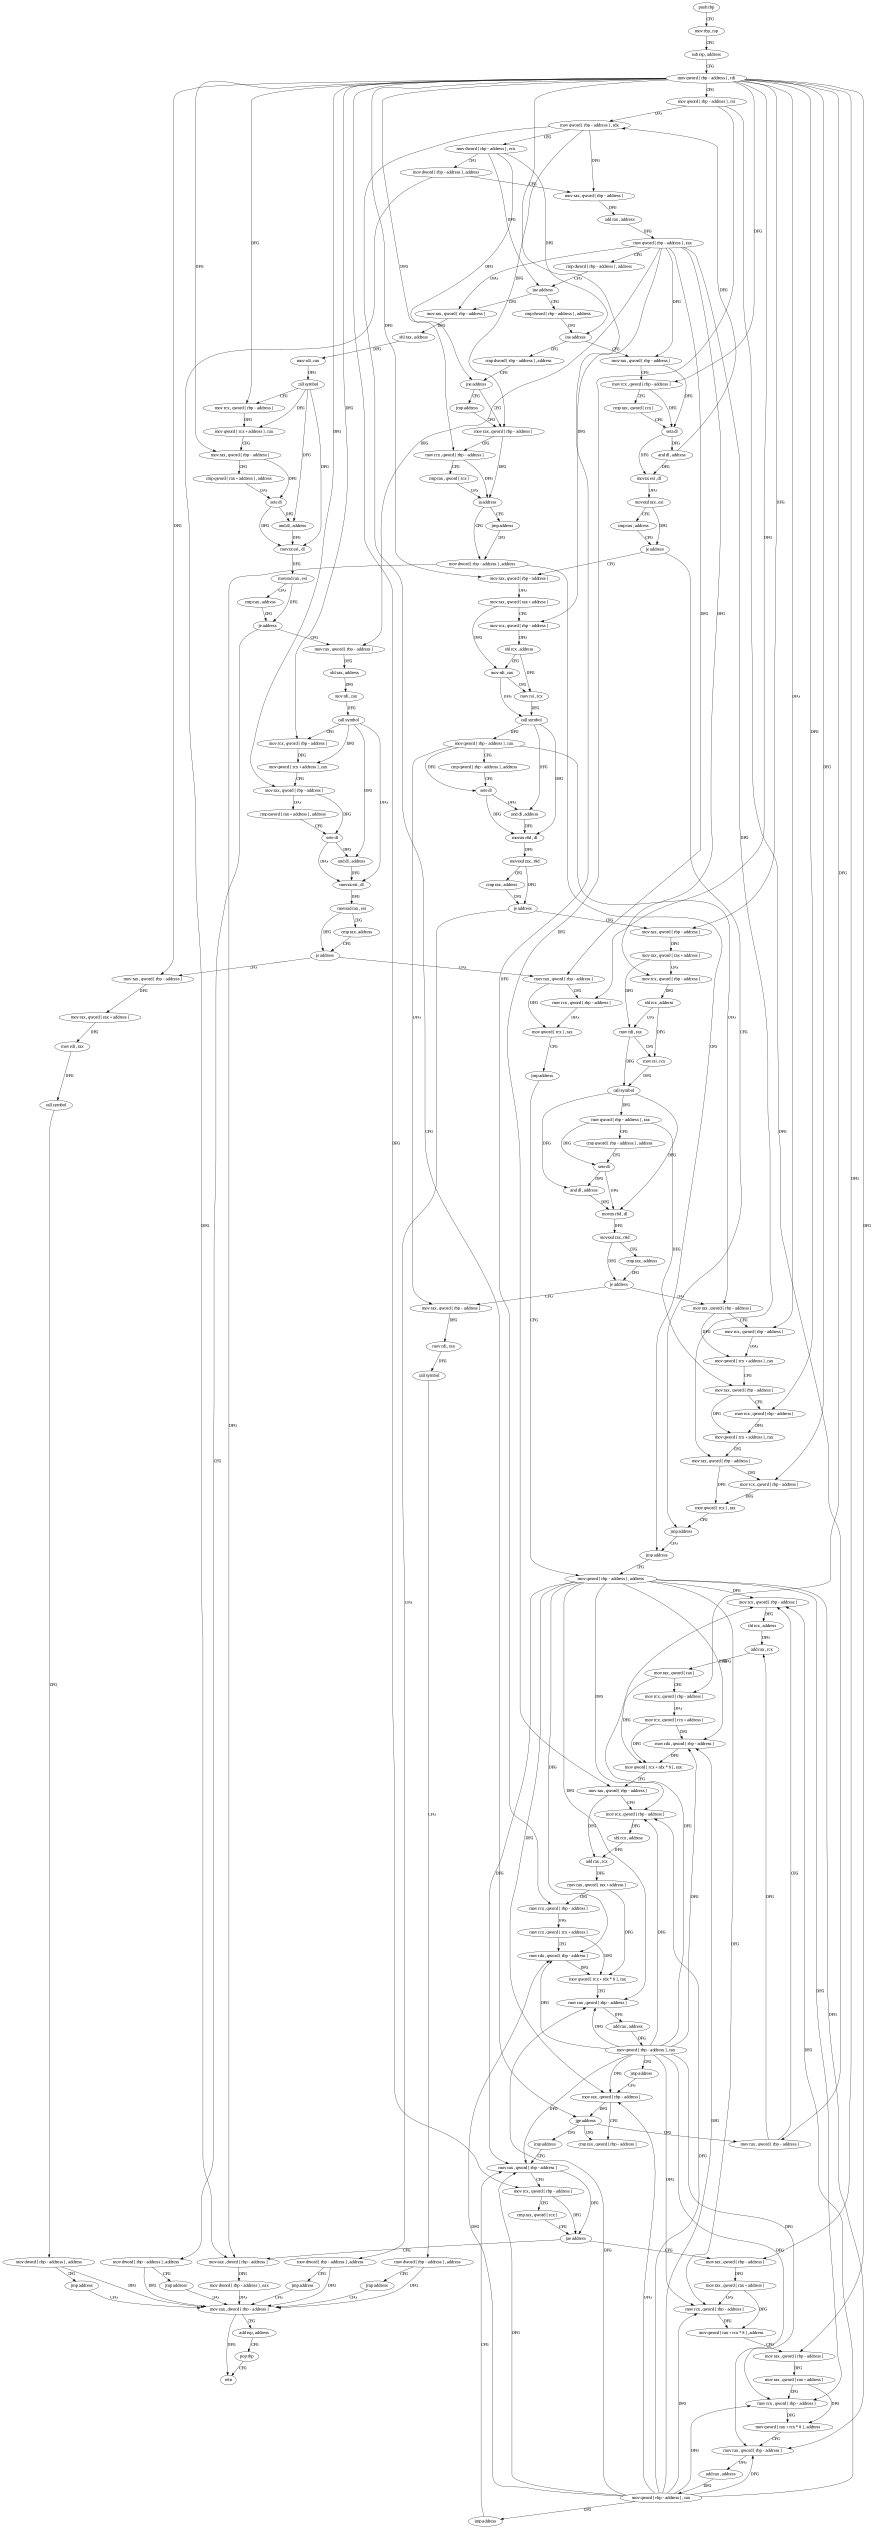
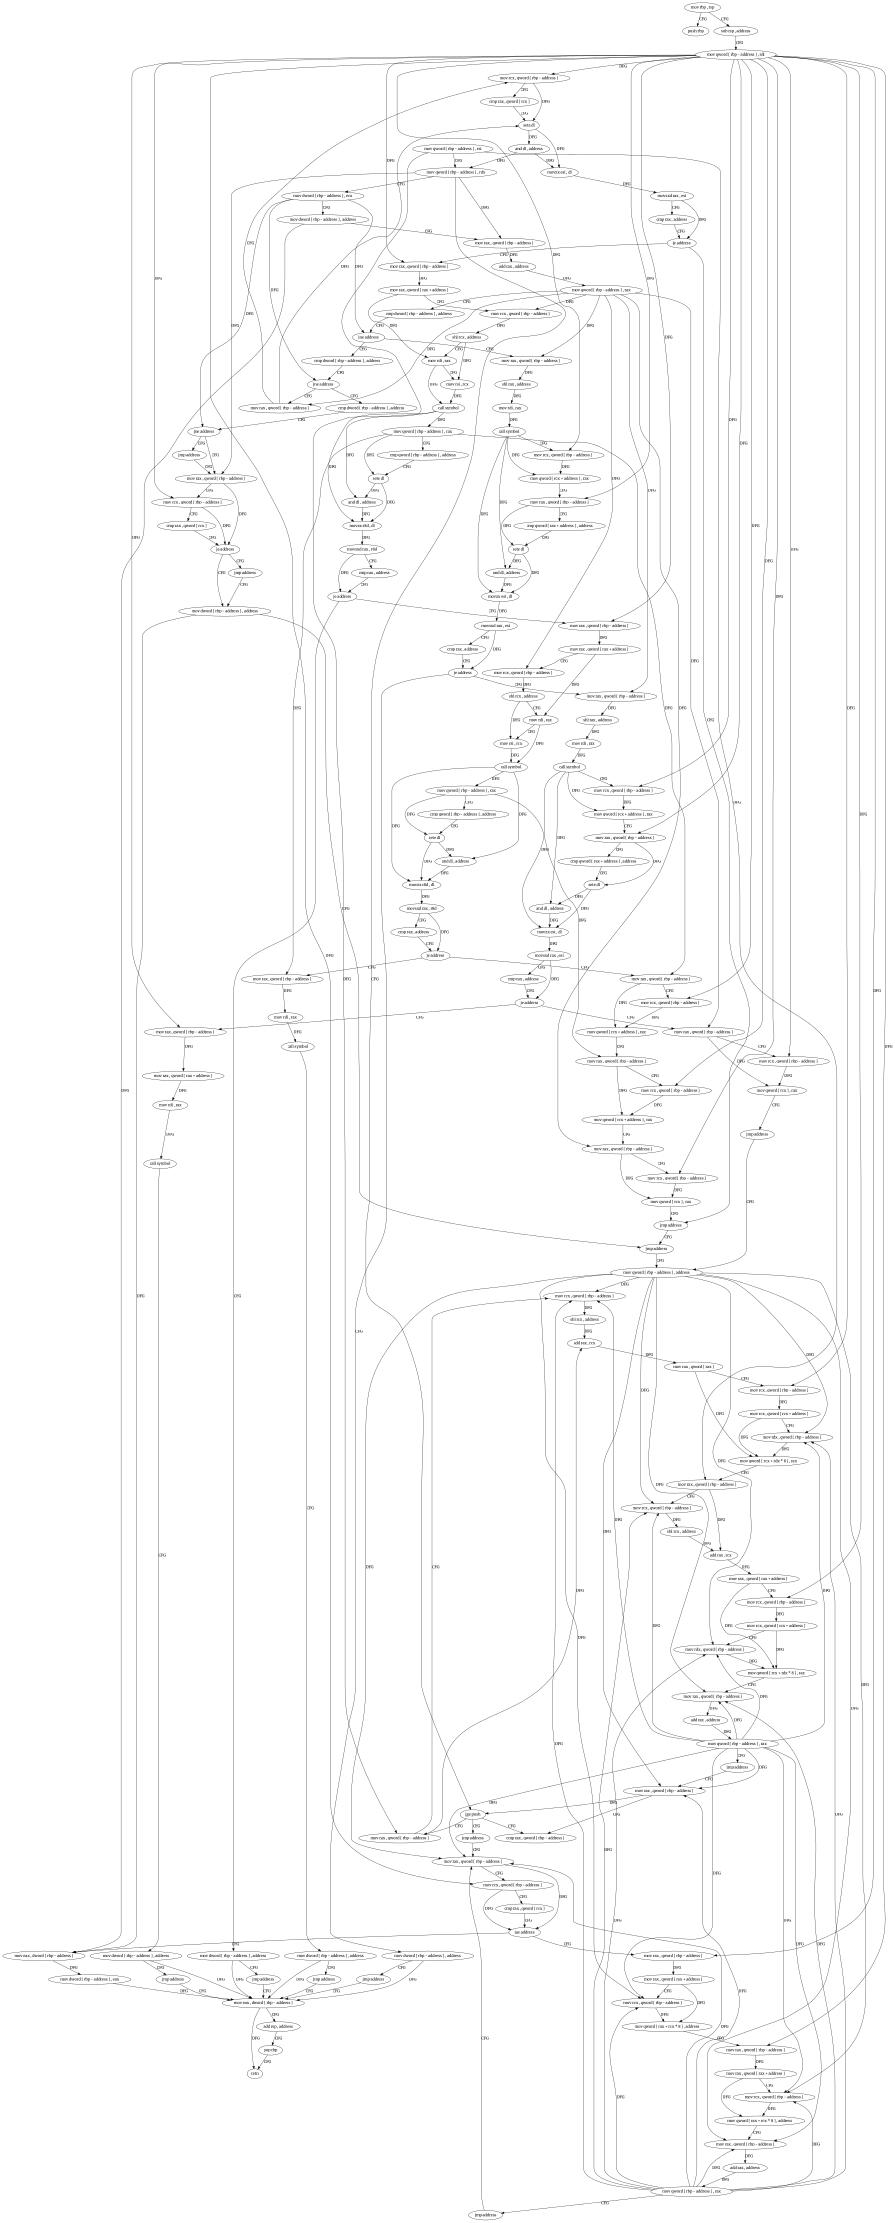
edge "push rbp" -> "mov rbp , rsp": reversed
edge "mov qword [ rbp - address ] , rdi" -> "mov qword [ rbp - address ] , rsi": removed, label "CFG"
node "jge address": label "jge address" -> "jge push"
